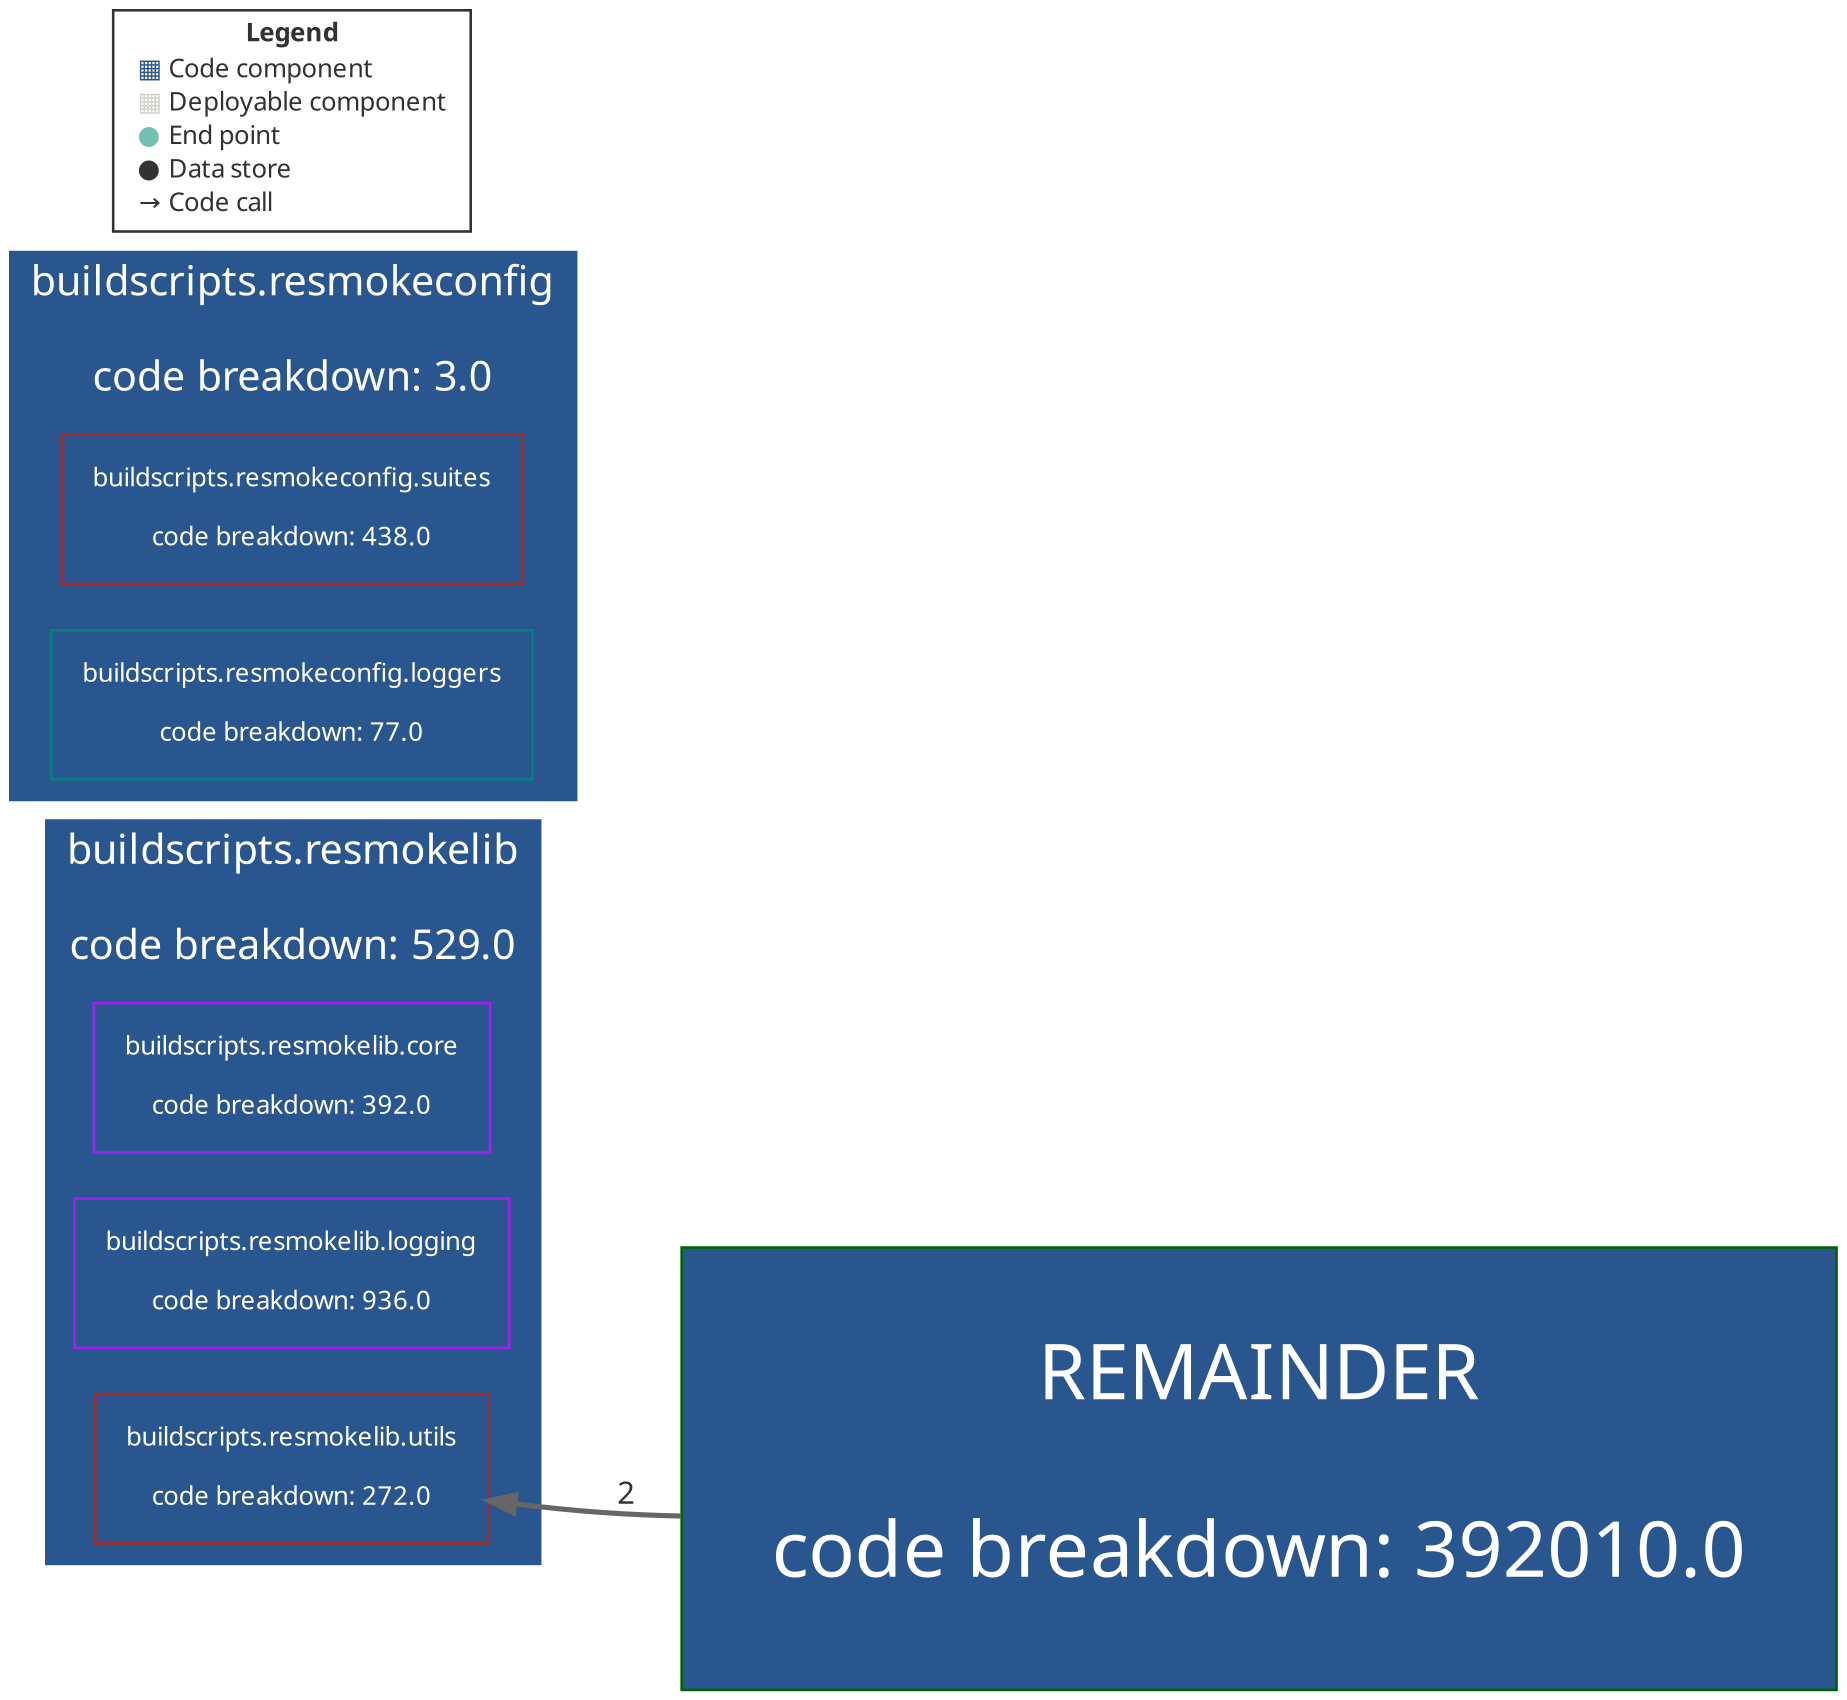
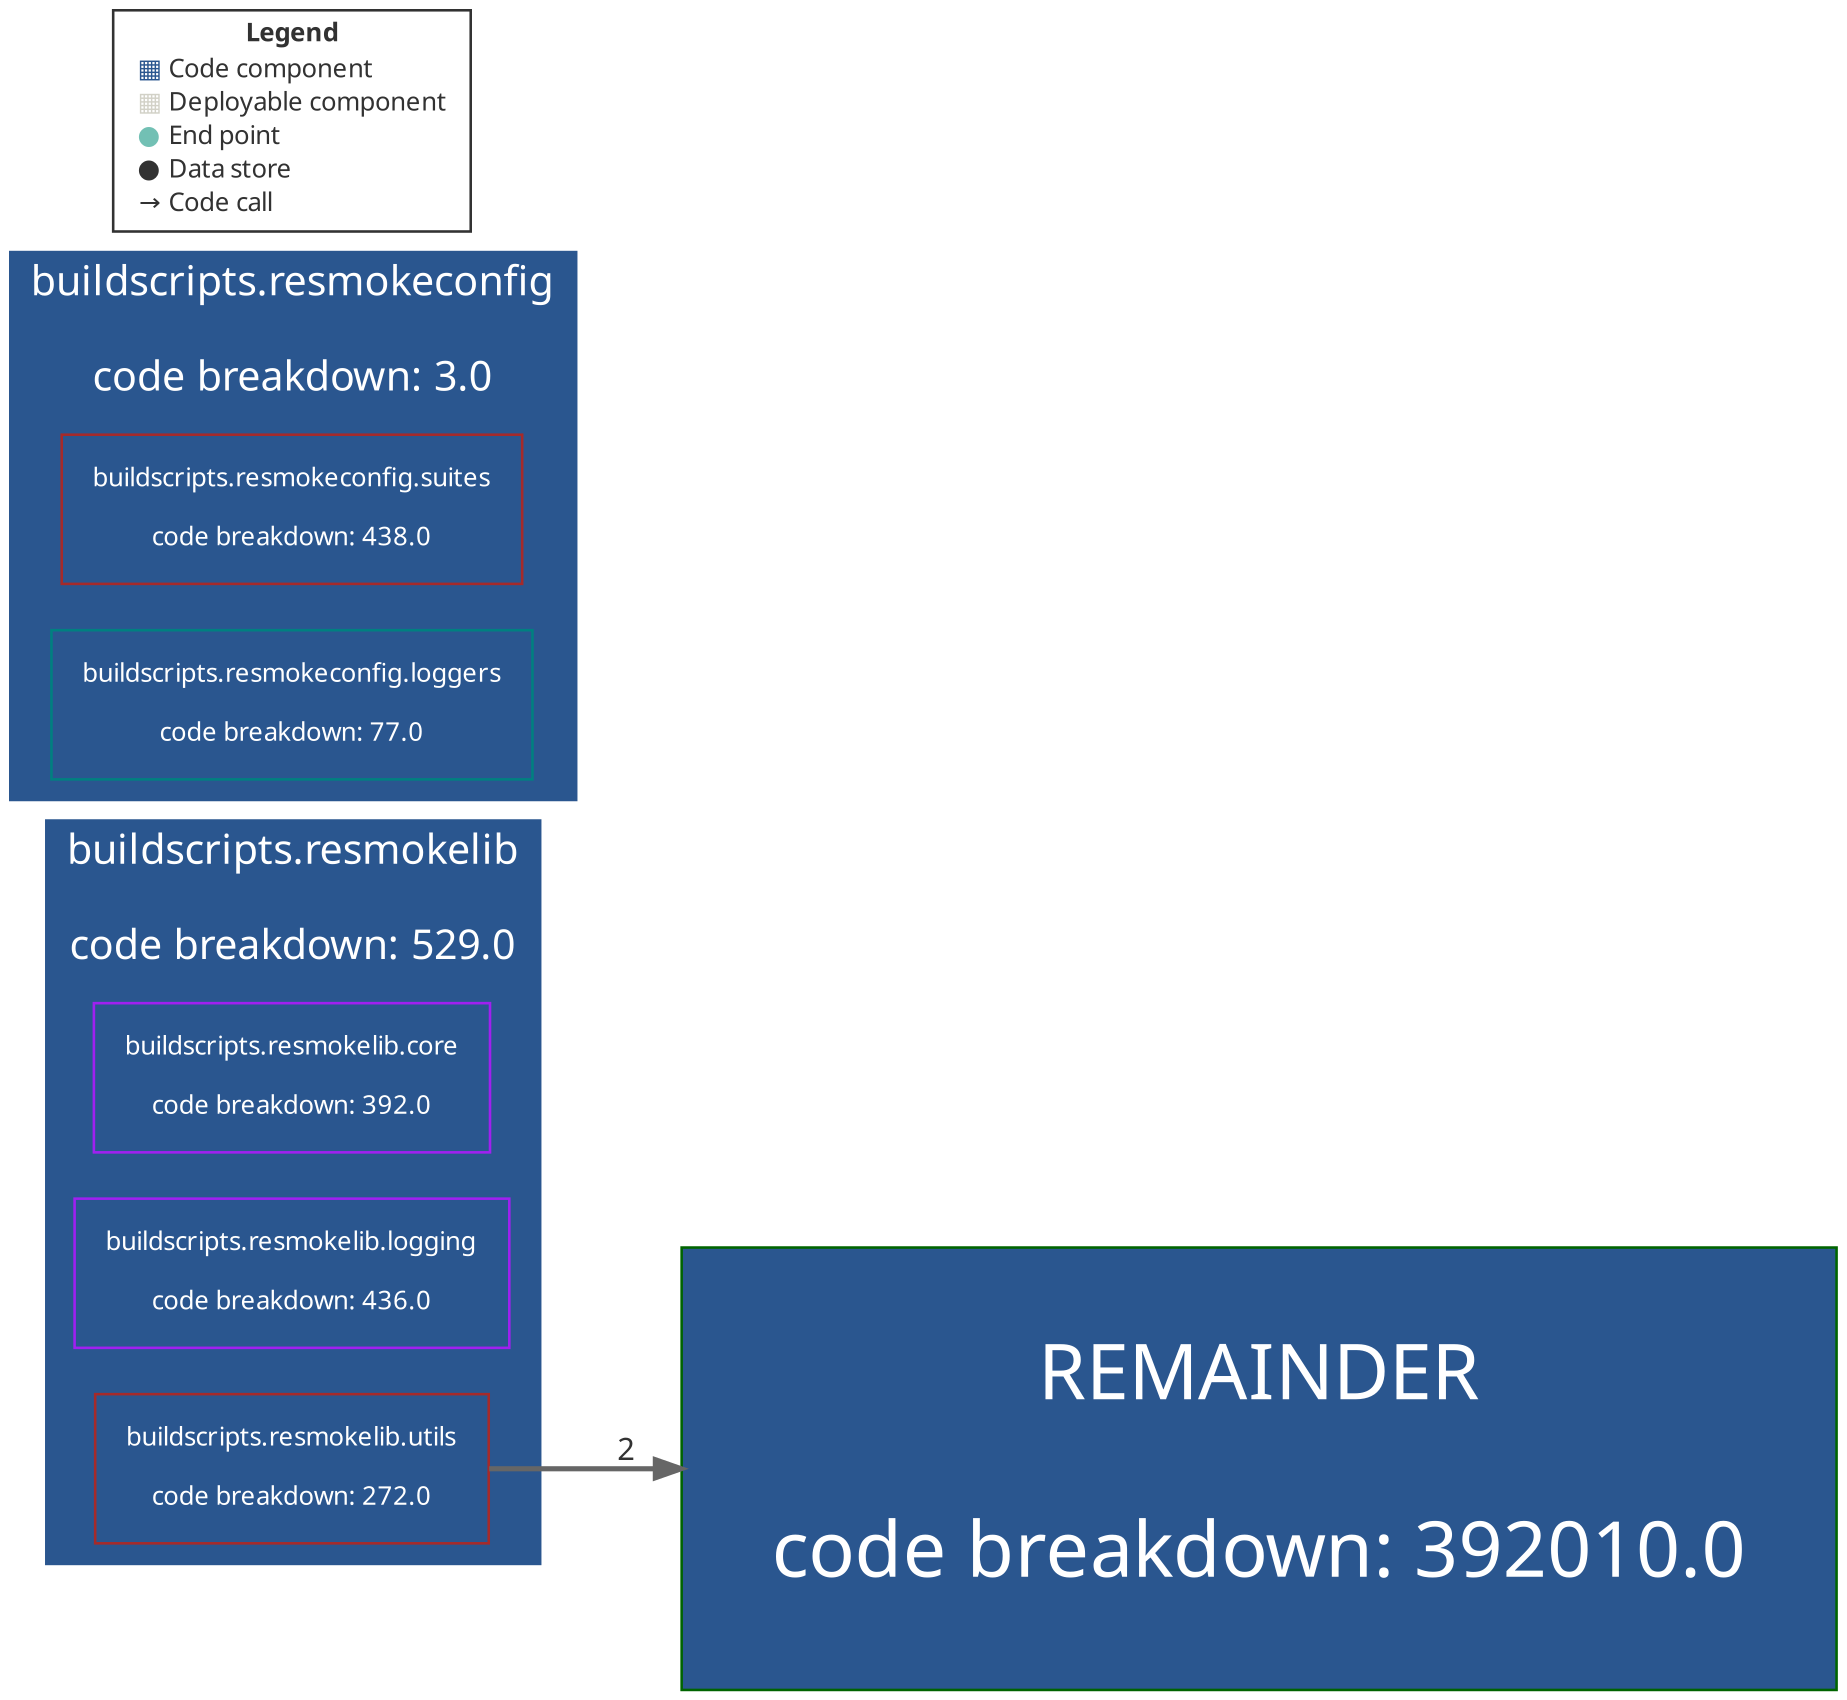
node "buildscripts.resmokelib.logging code breakdown: 936.0": label "buildscripts.resmokelib.logging code breakdown: 936.0" -> "buildscripts.resmokelib.logging code breakdown: 436.0"
edge "REMAINDER code breakdown: 392010.0" -> "buildscripts.resmokelib.utils code breakdown: 272.0": reversed
